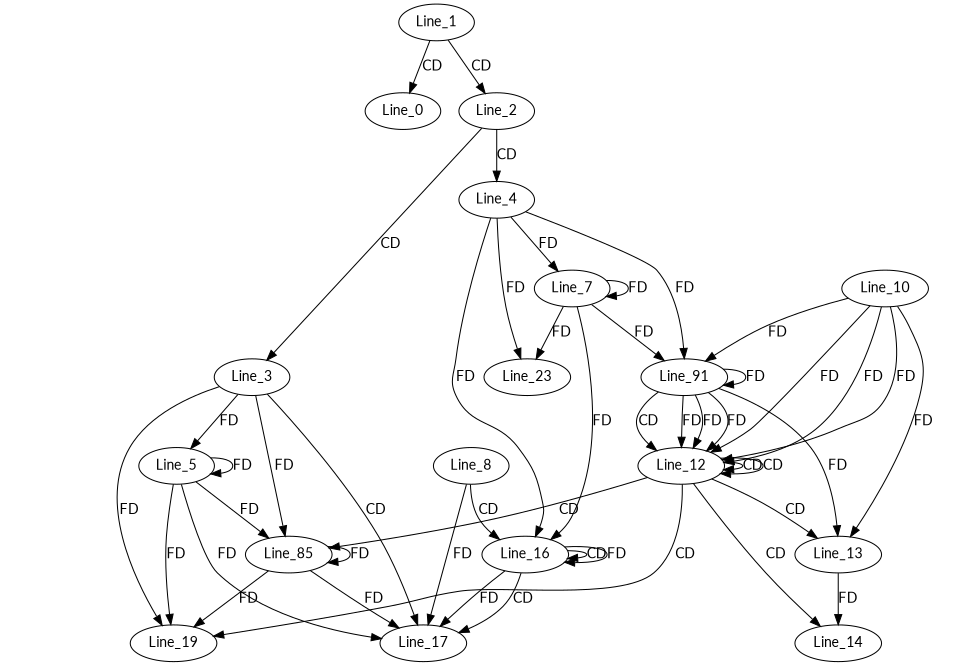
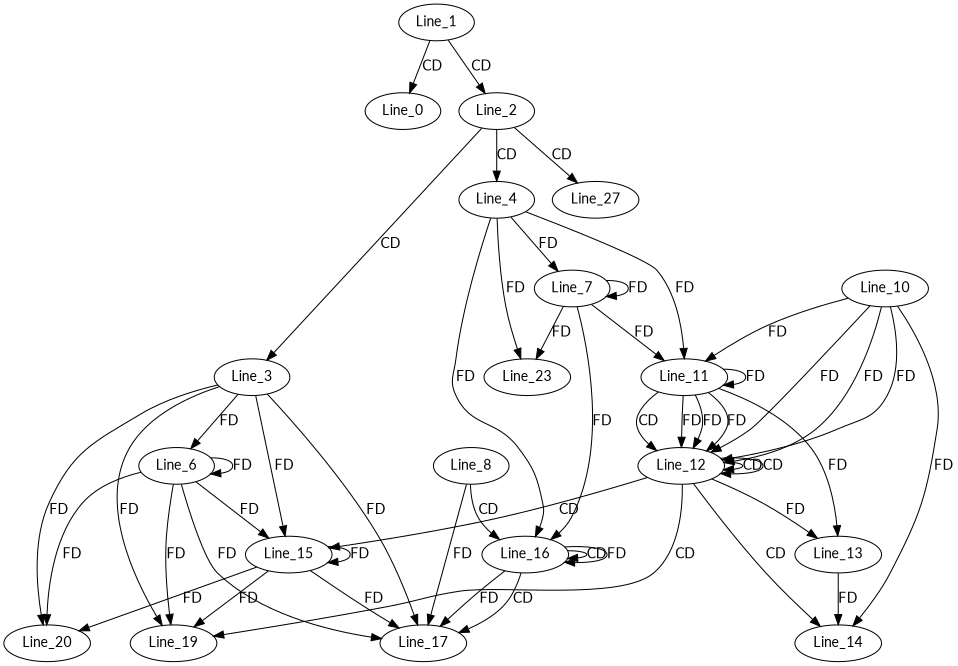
node "Line_27": added
node "Line_91": label "Line_91" -> "Line_11"
edge "Line_10" -> "Line_13": now "Line_10" -> "Line_14"
node "Line_5": label "Line_5" -> "Line_6"
edge "Line_3" -> "Line_17": label "CD" -> "FD"
edge "Line_12" -> "Line_13": label "CD" -> "FD"
node "Line_85": label "Line_85" -> "Line_15"
node "Line_20": added
